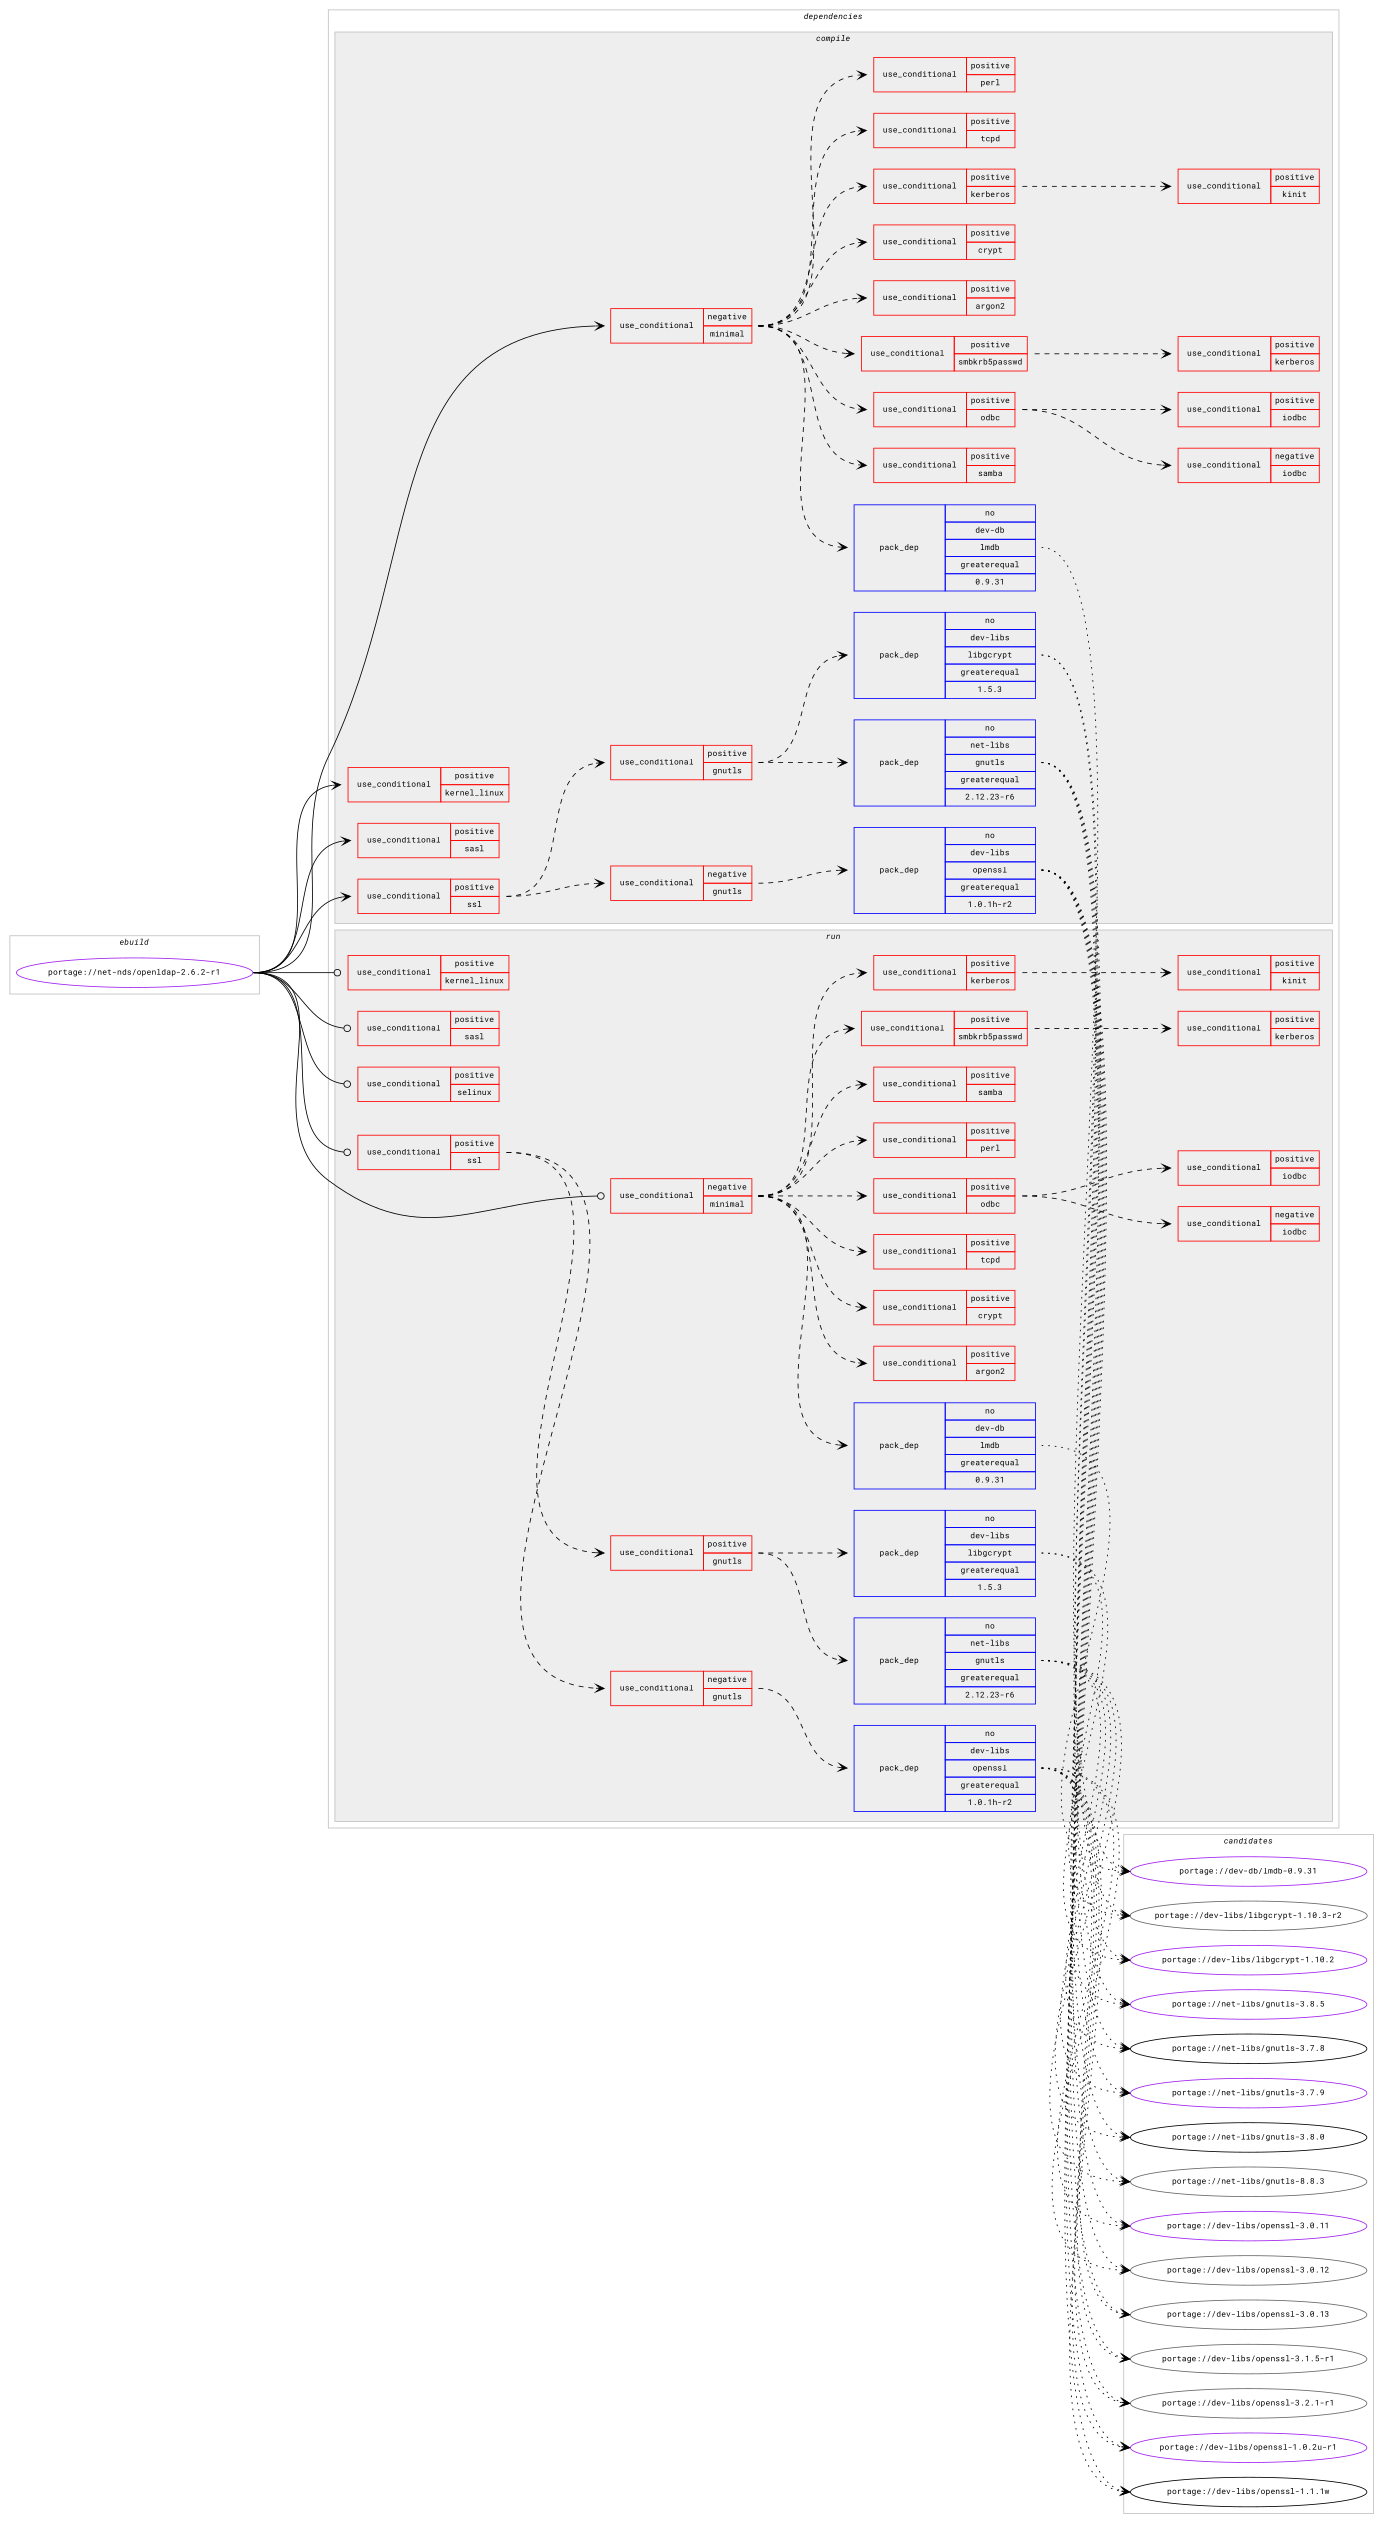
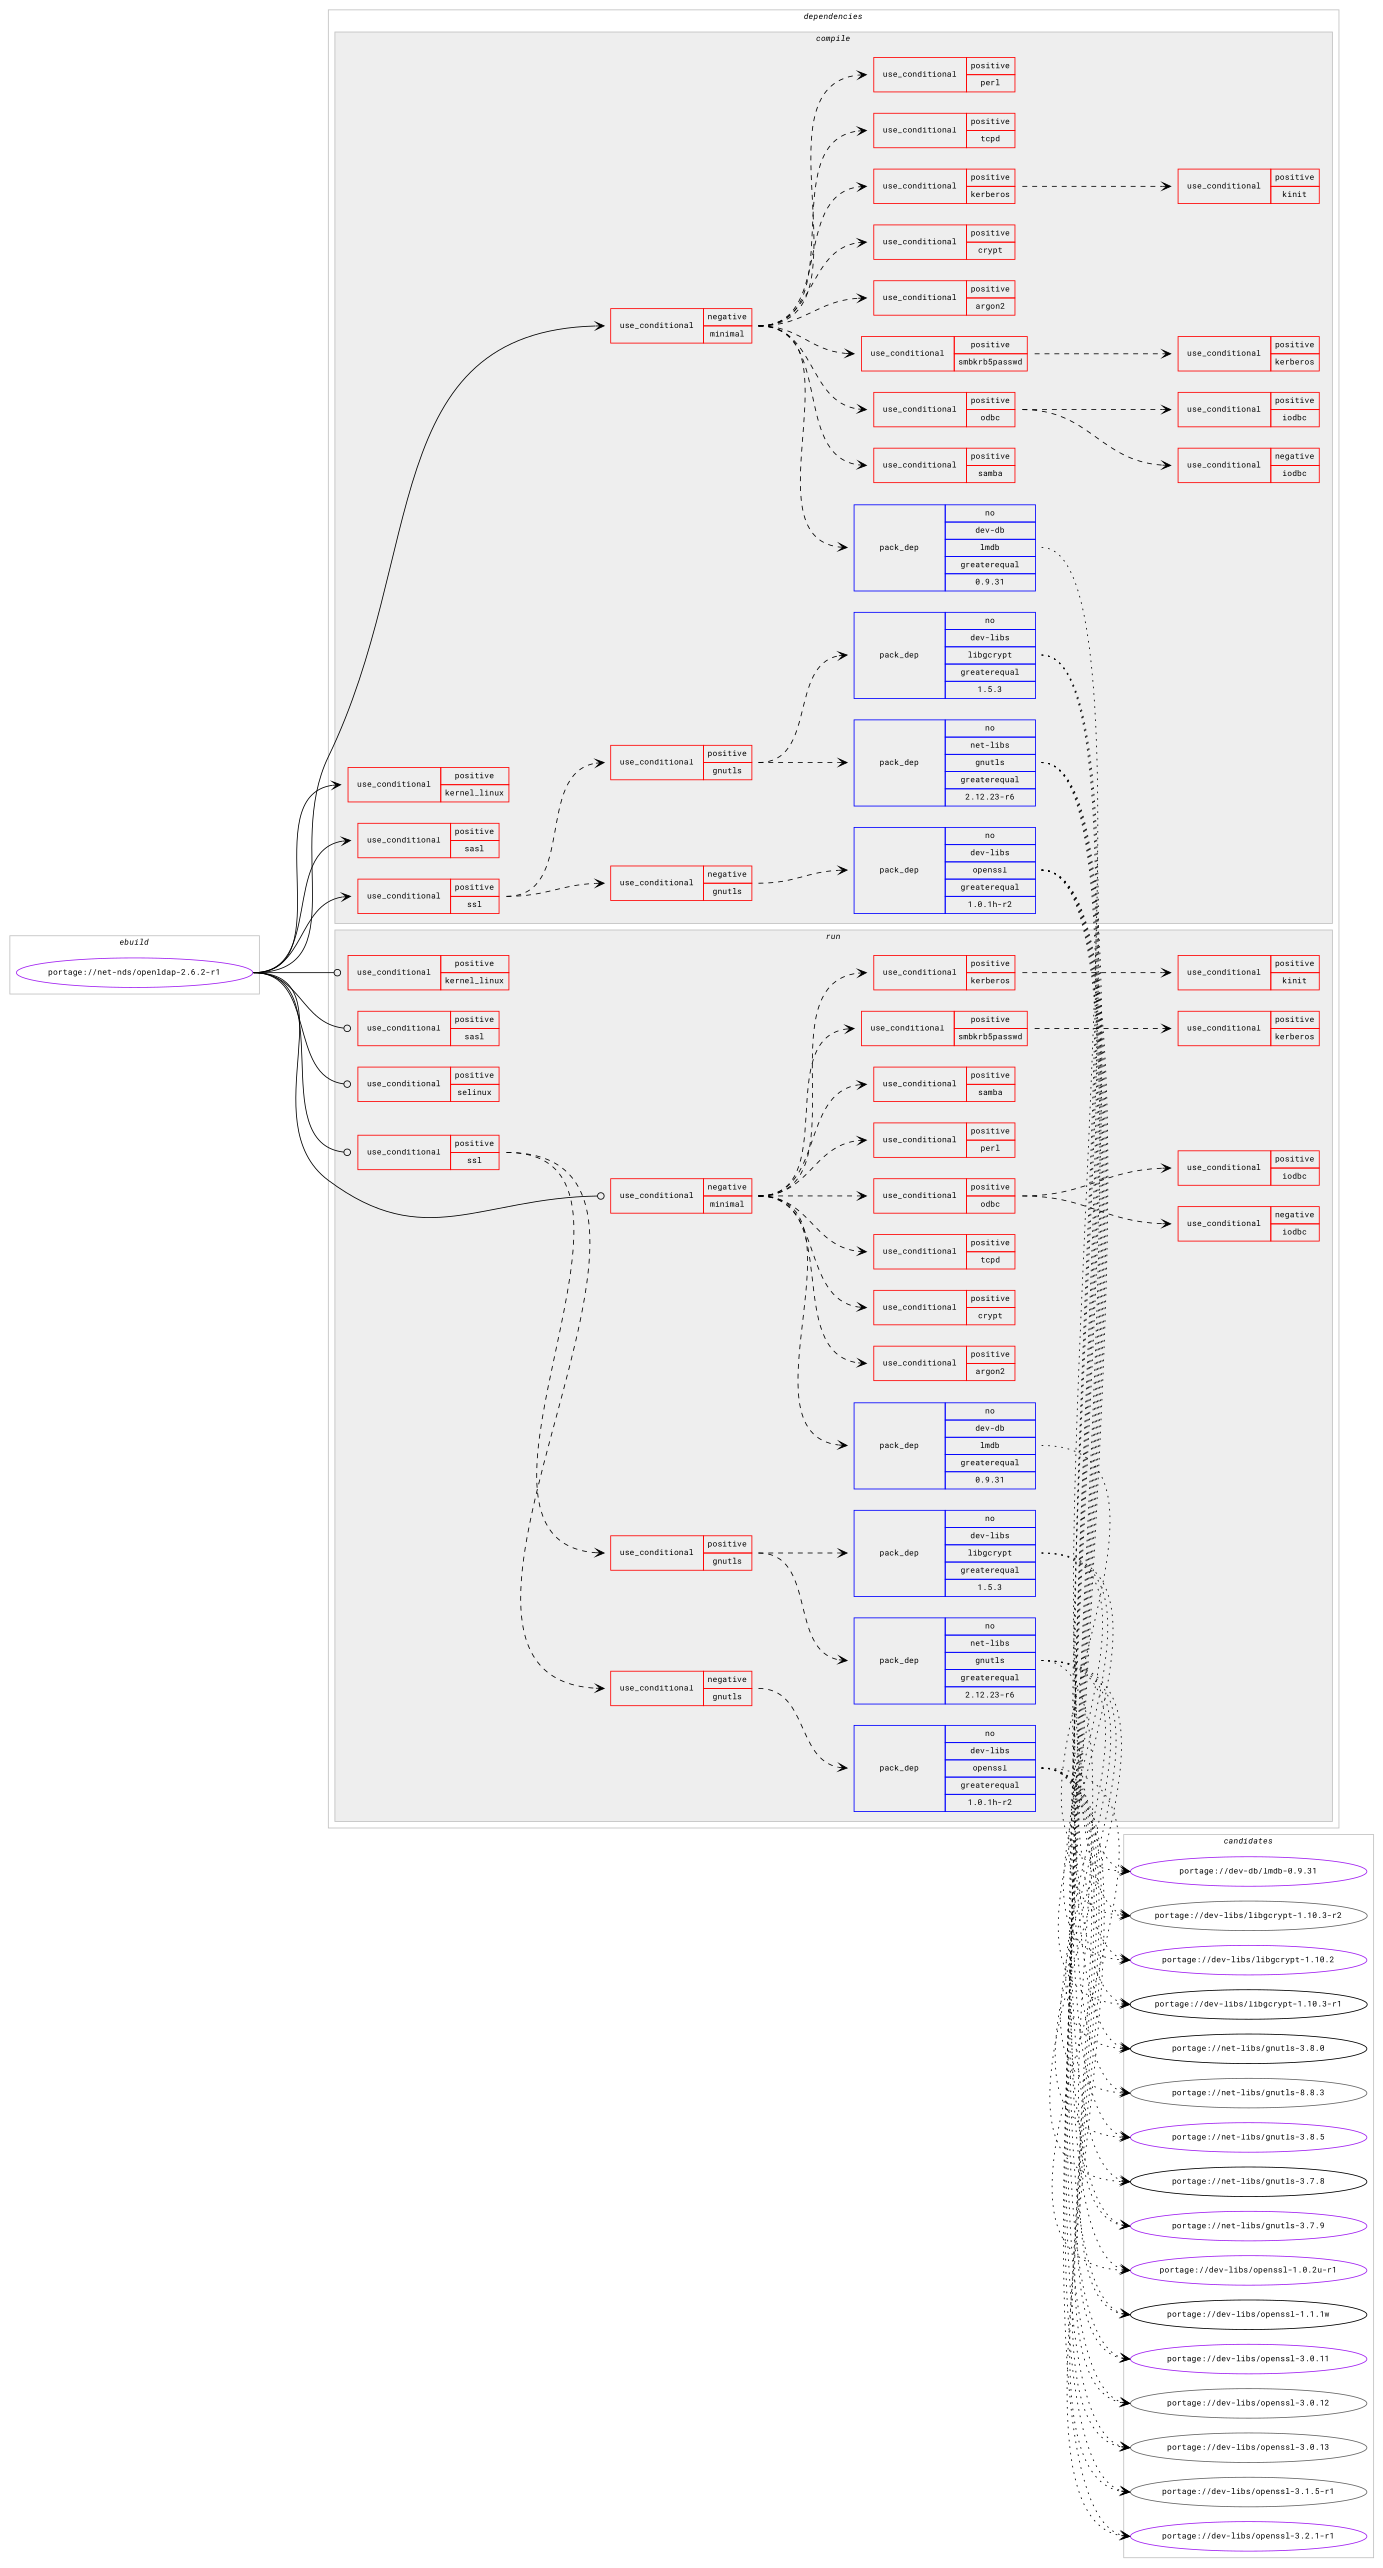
node "portage://dev-libs/libgcrypt-1.10.3-r1": added
node "portage://dev-libs/openssl-3.2.1-r1": color gray40 -> purple
